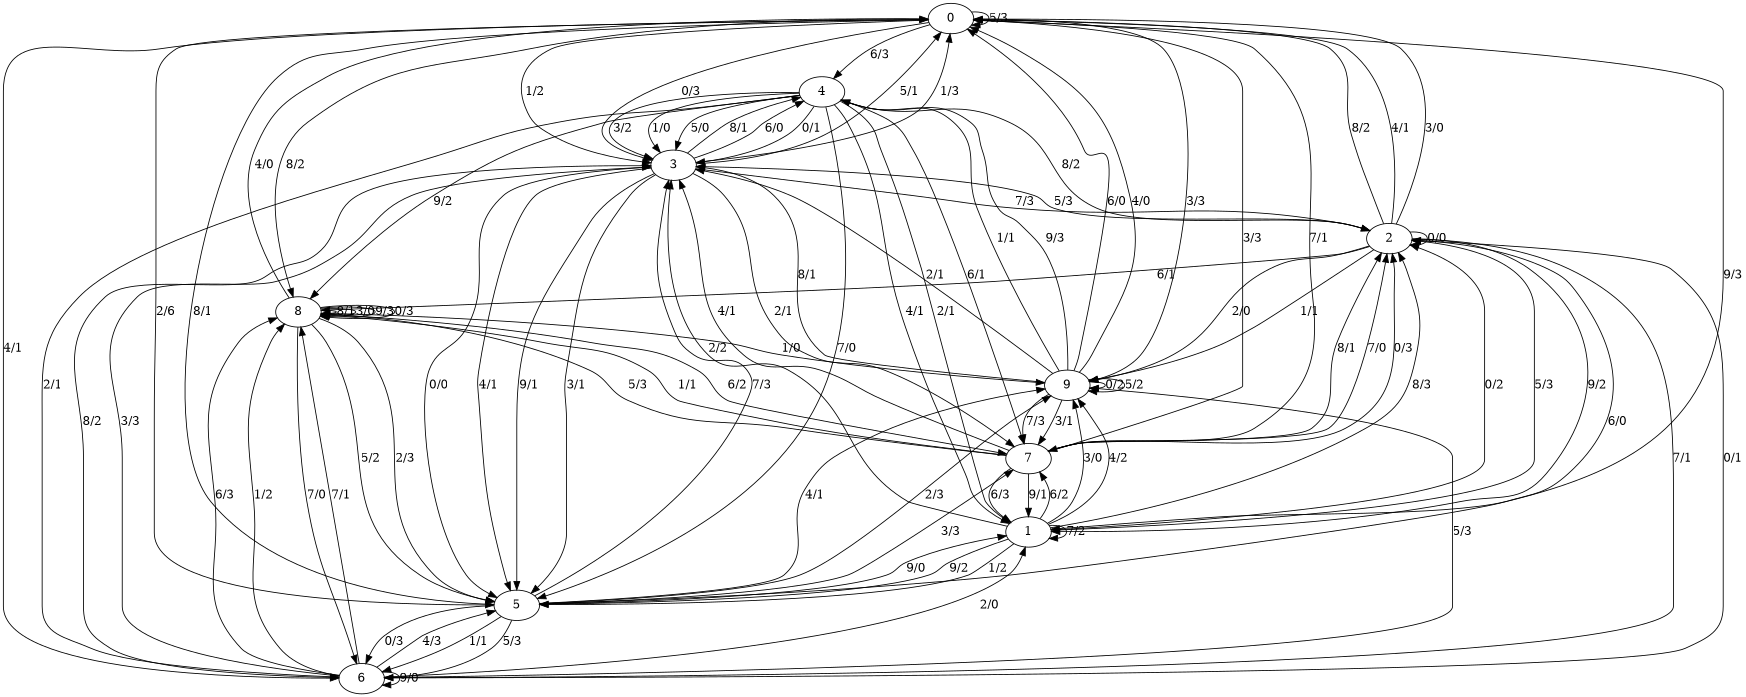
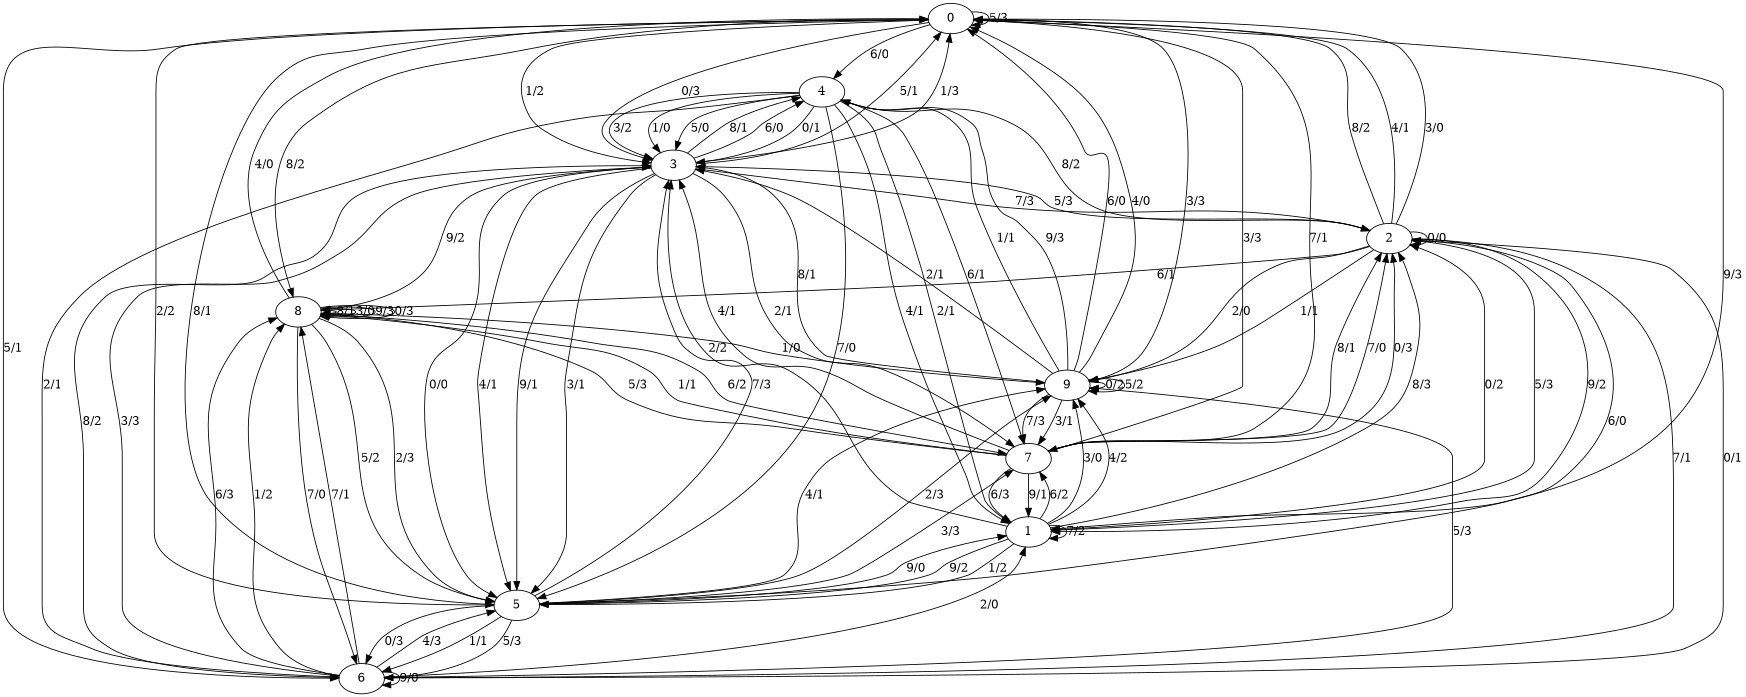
edge "0" -> "4": label "6/3" -> "6/0"
edge "4" -> "8": now "3" -> "8"
edge "0" -> "5": label "2/6" -> "2/2"
edge "0" -> "6": label "4/1" -> "5/1"
